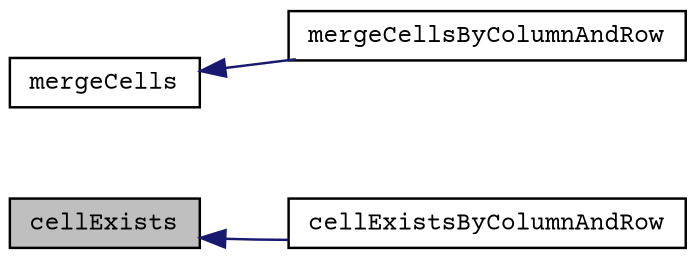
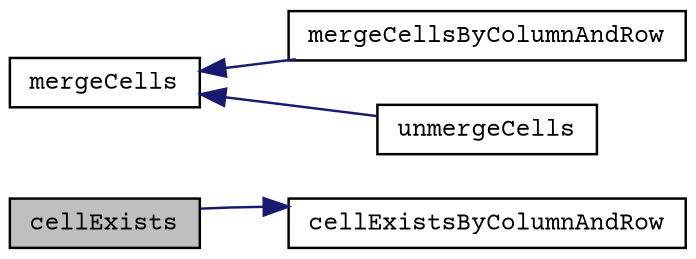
node "unmergeCells": added
edge "cellExistsByColumnAndRow" -> "cellExists": reversed
